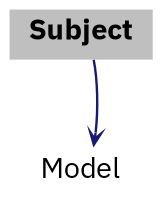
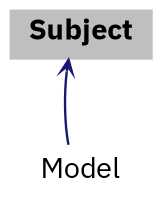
edge "Subject" -> "Model": reversed
